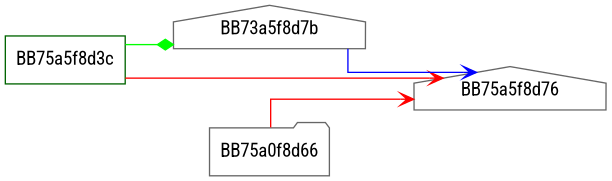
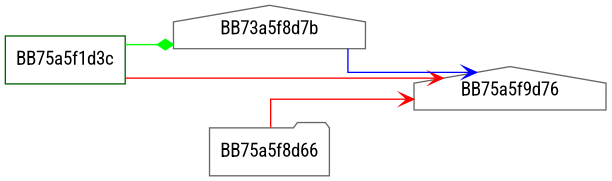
node "BB75a5f8d3c": label "BB75a5f8d3c" -> "BB75a5f1d3c"
node "BB75a5f8d76": label "BB75a5f8d76" -> "BB75a5f9d76"
node "BB75a0f8d66": label "BB75a0f8d66" -> "BB75a5f8d66"
